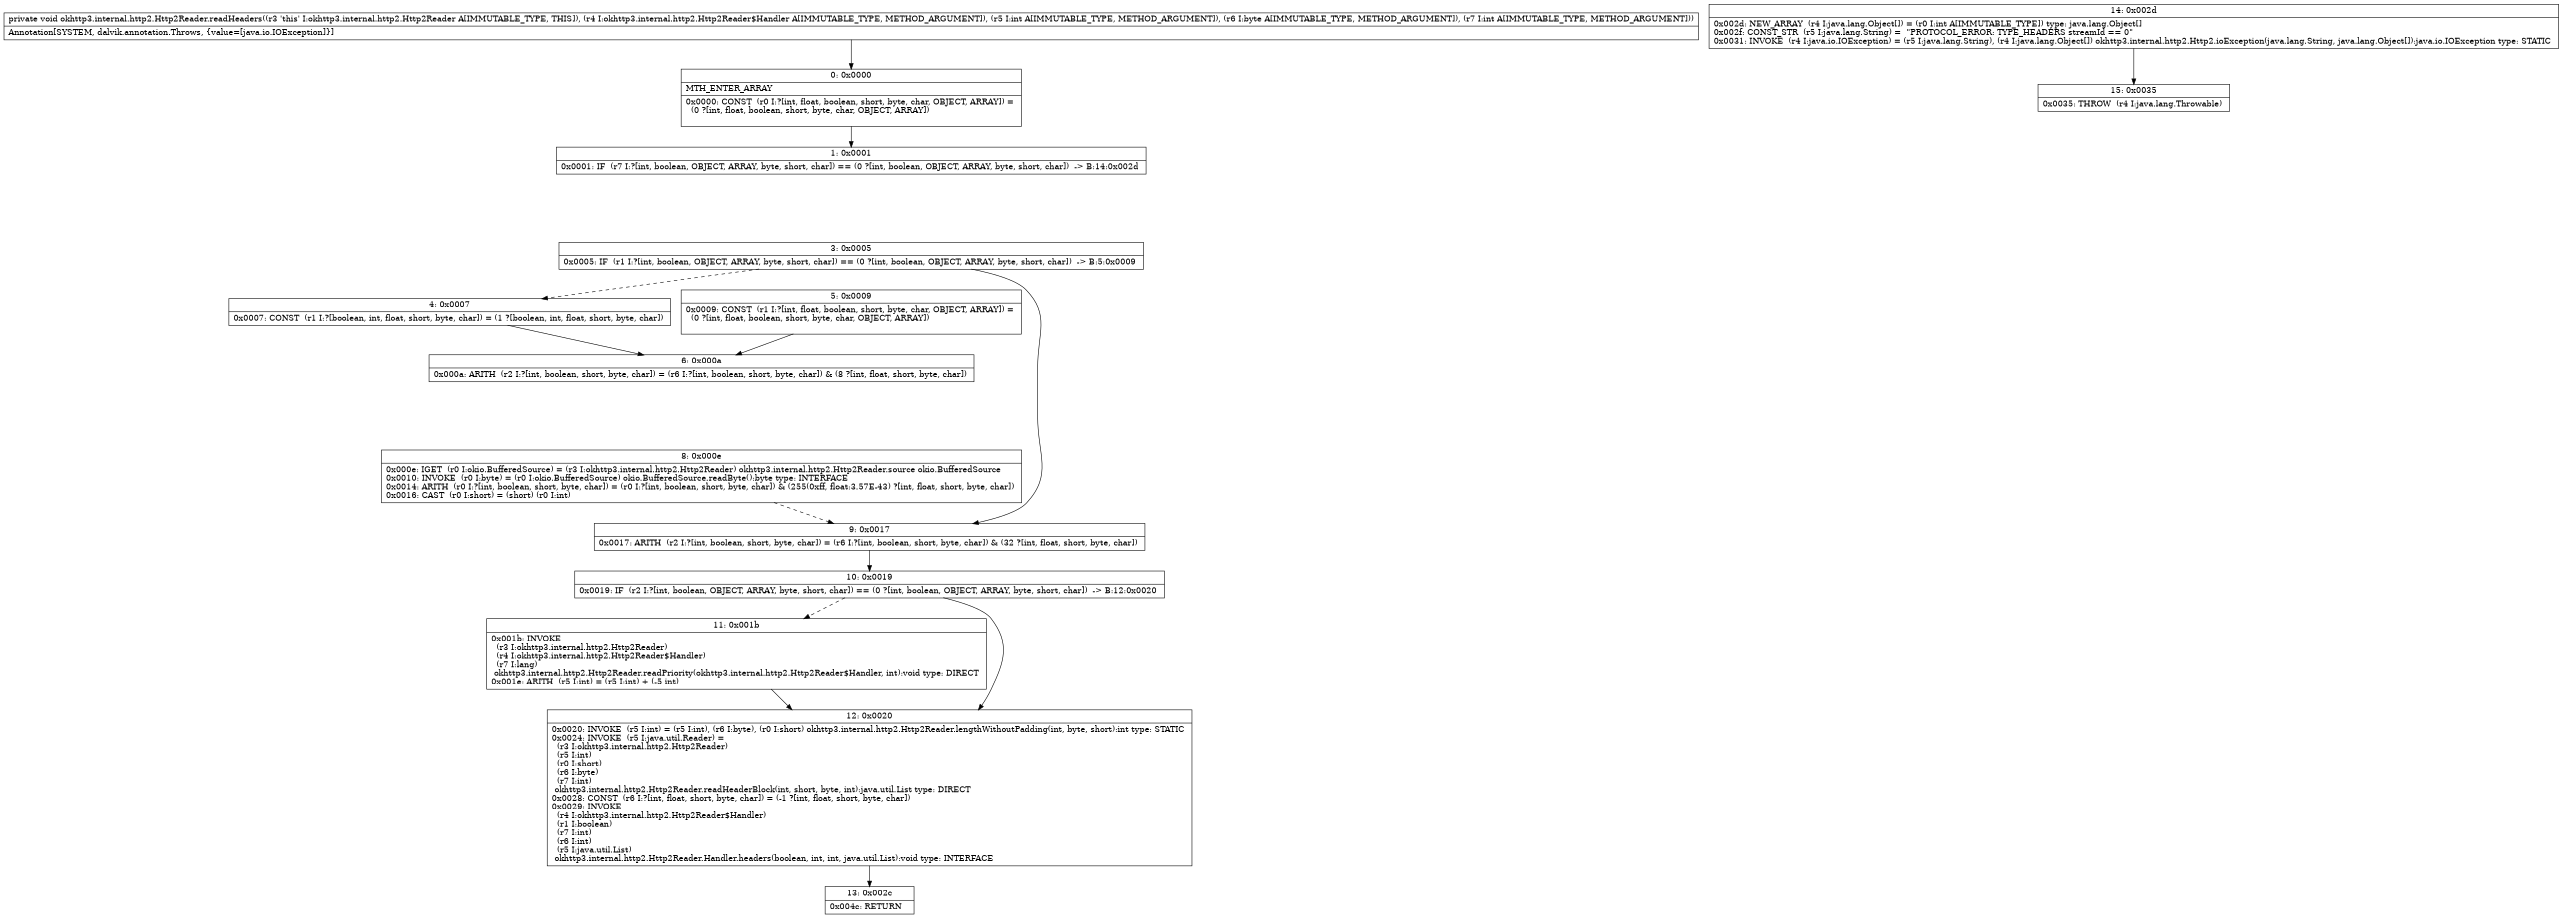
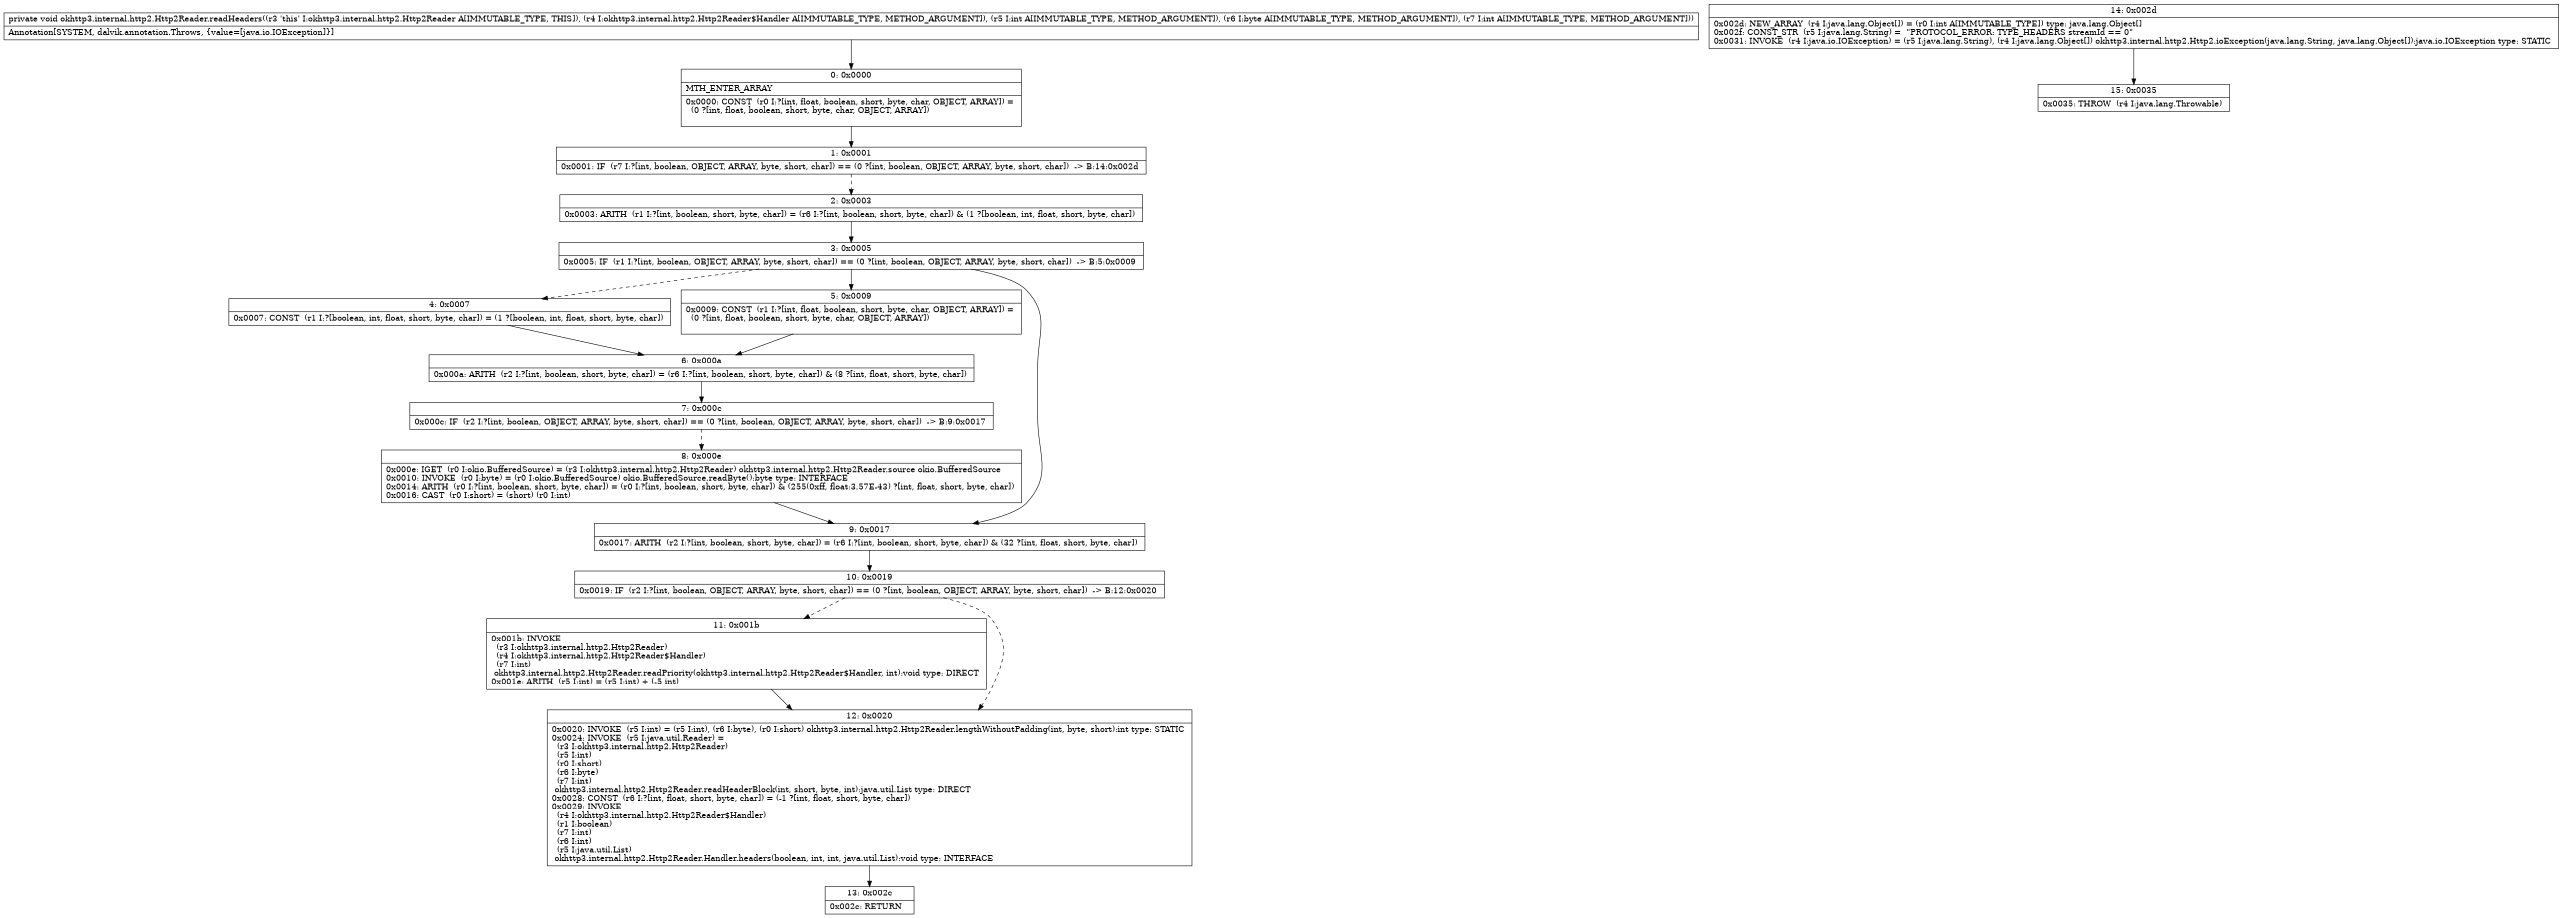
node "2: 0x0003": added
edge "3: 0x0005" -> "5: 0x0009": added
node "7: 0x000c": added
edge "8: 0x000e" -> "9: 0x0017": style dashed -> solid
edge "10: 0x0019" -> "12: 0x0020": style solid -> dashed
node "11: 0x001b": text "(r7 I:lang)" -> "(r7 I:int)"
node "13: 0x002c": text "0x004c: RETURN" -> "0x002c: RETURN"
